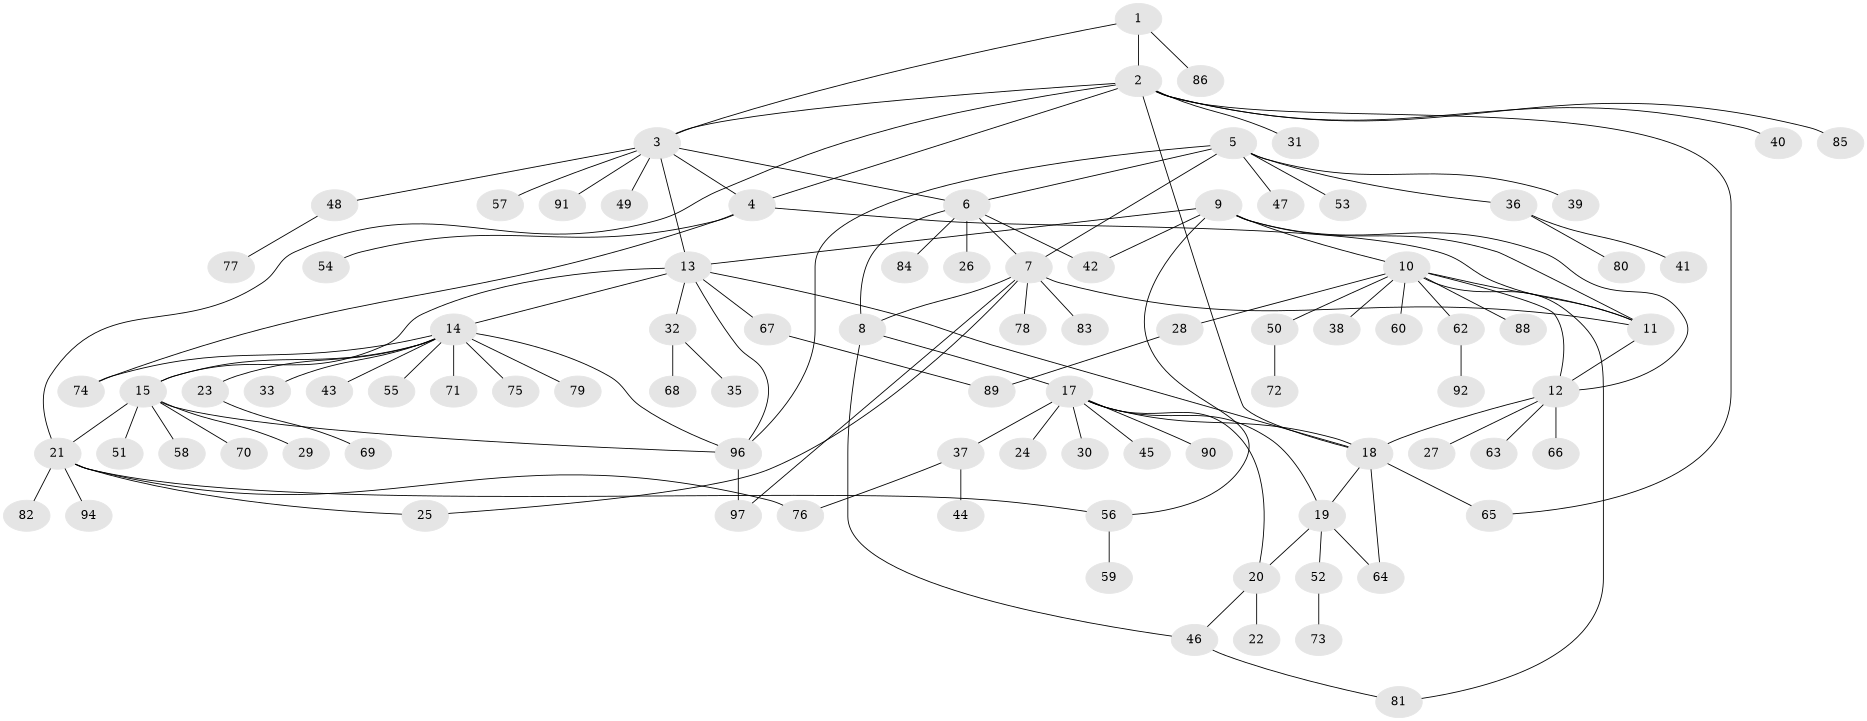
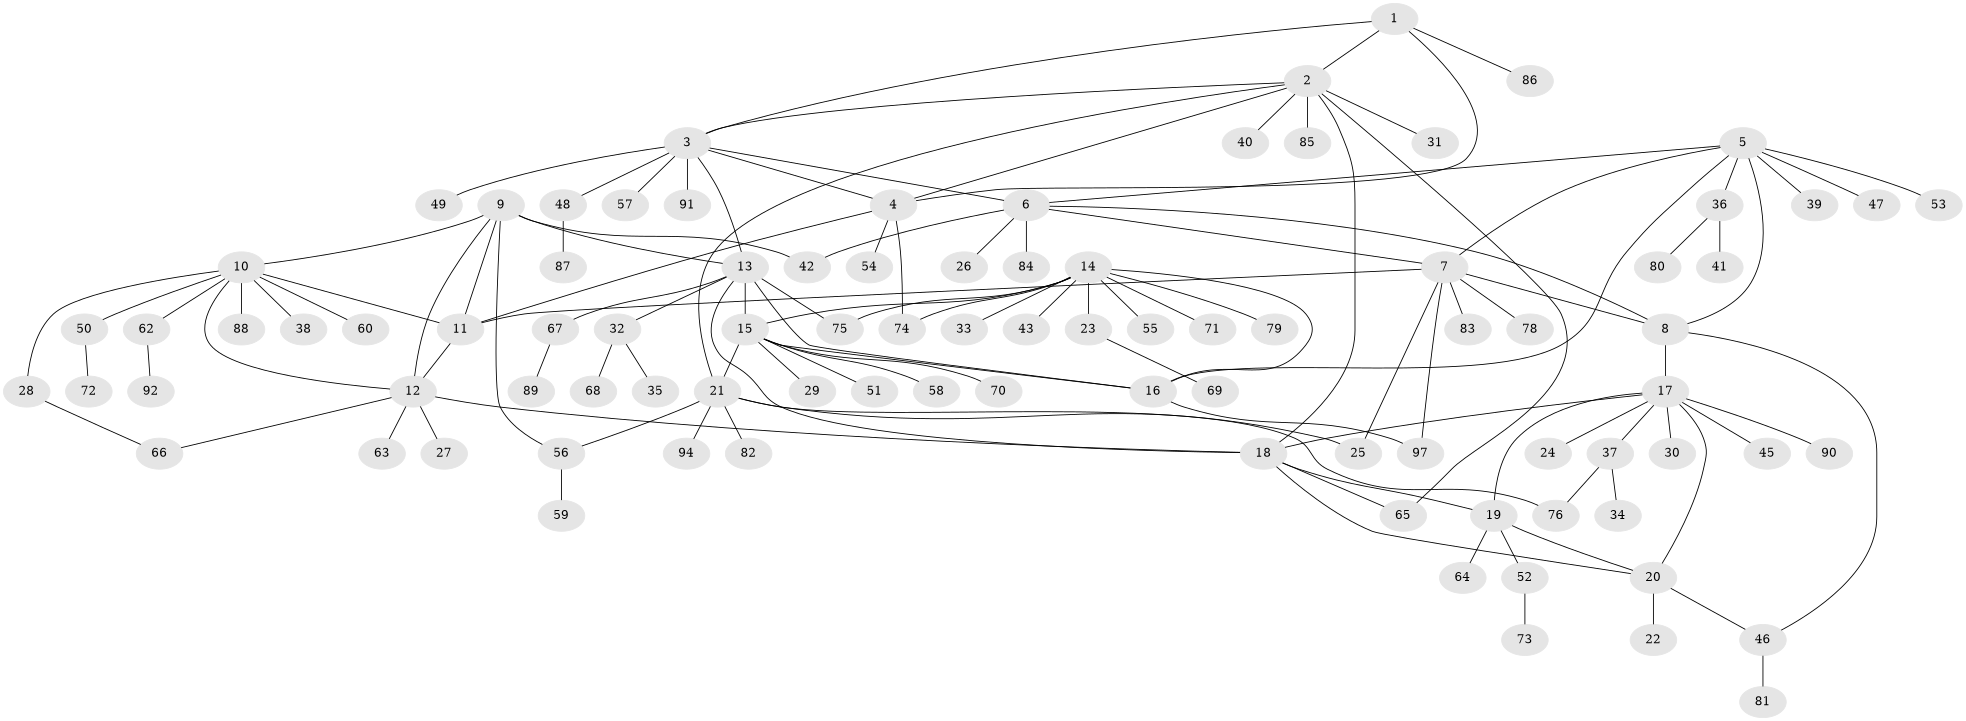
edge "1" -- "4": added
edge "5" -- "8": added
node "77": label "77" -> "87"
edge "13" -- "14": now "13" -- "75"
edge "28" -- "89": now "28" -- "66"
node "96": label "96" -> "16"
edge "10" -- "81": removed
node "44": label "44" -> "34"
edge "18" -- "64": now "18" -- "20"
